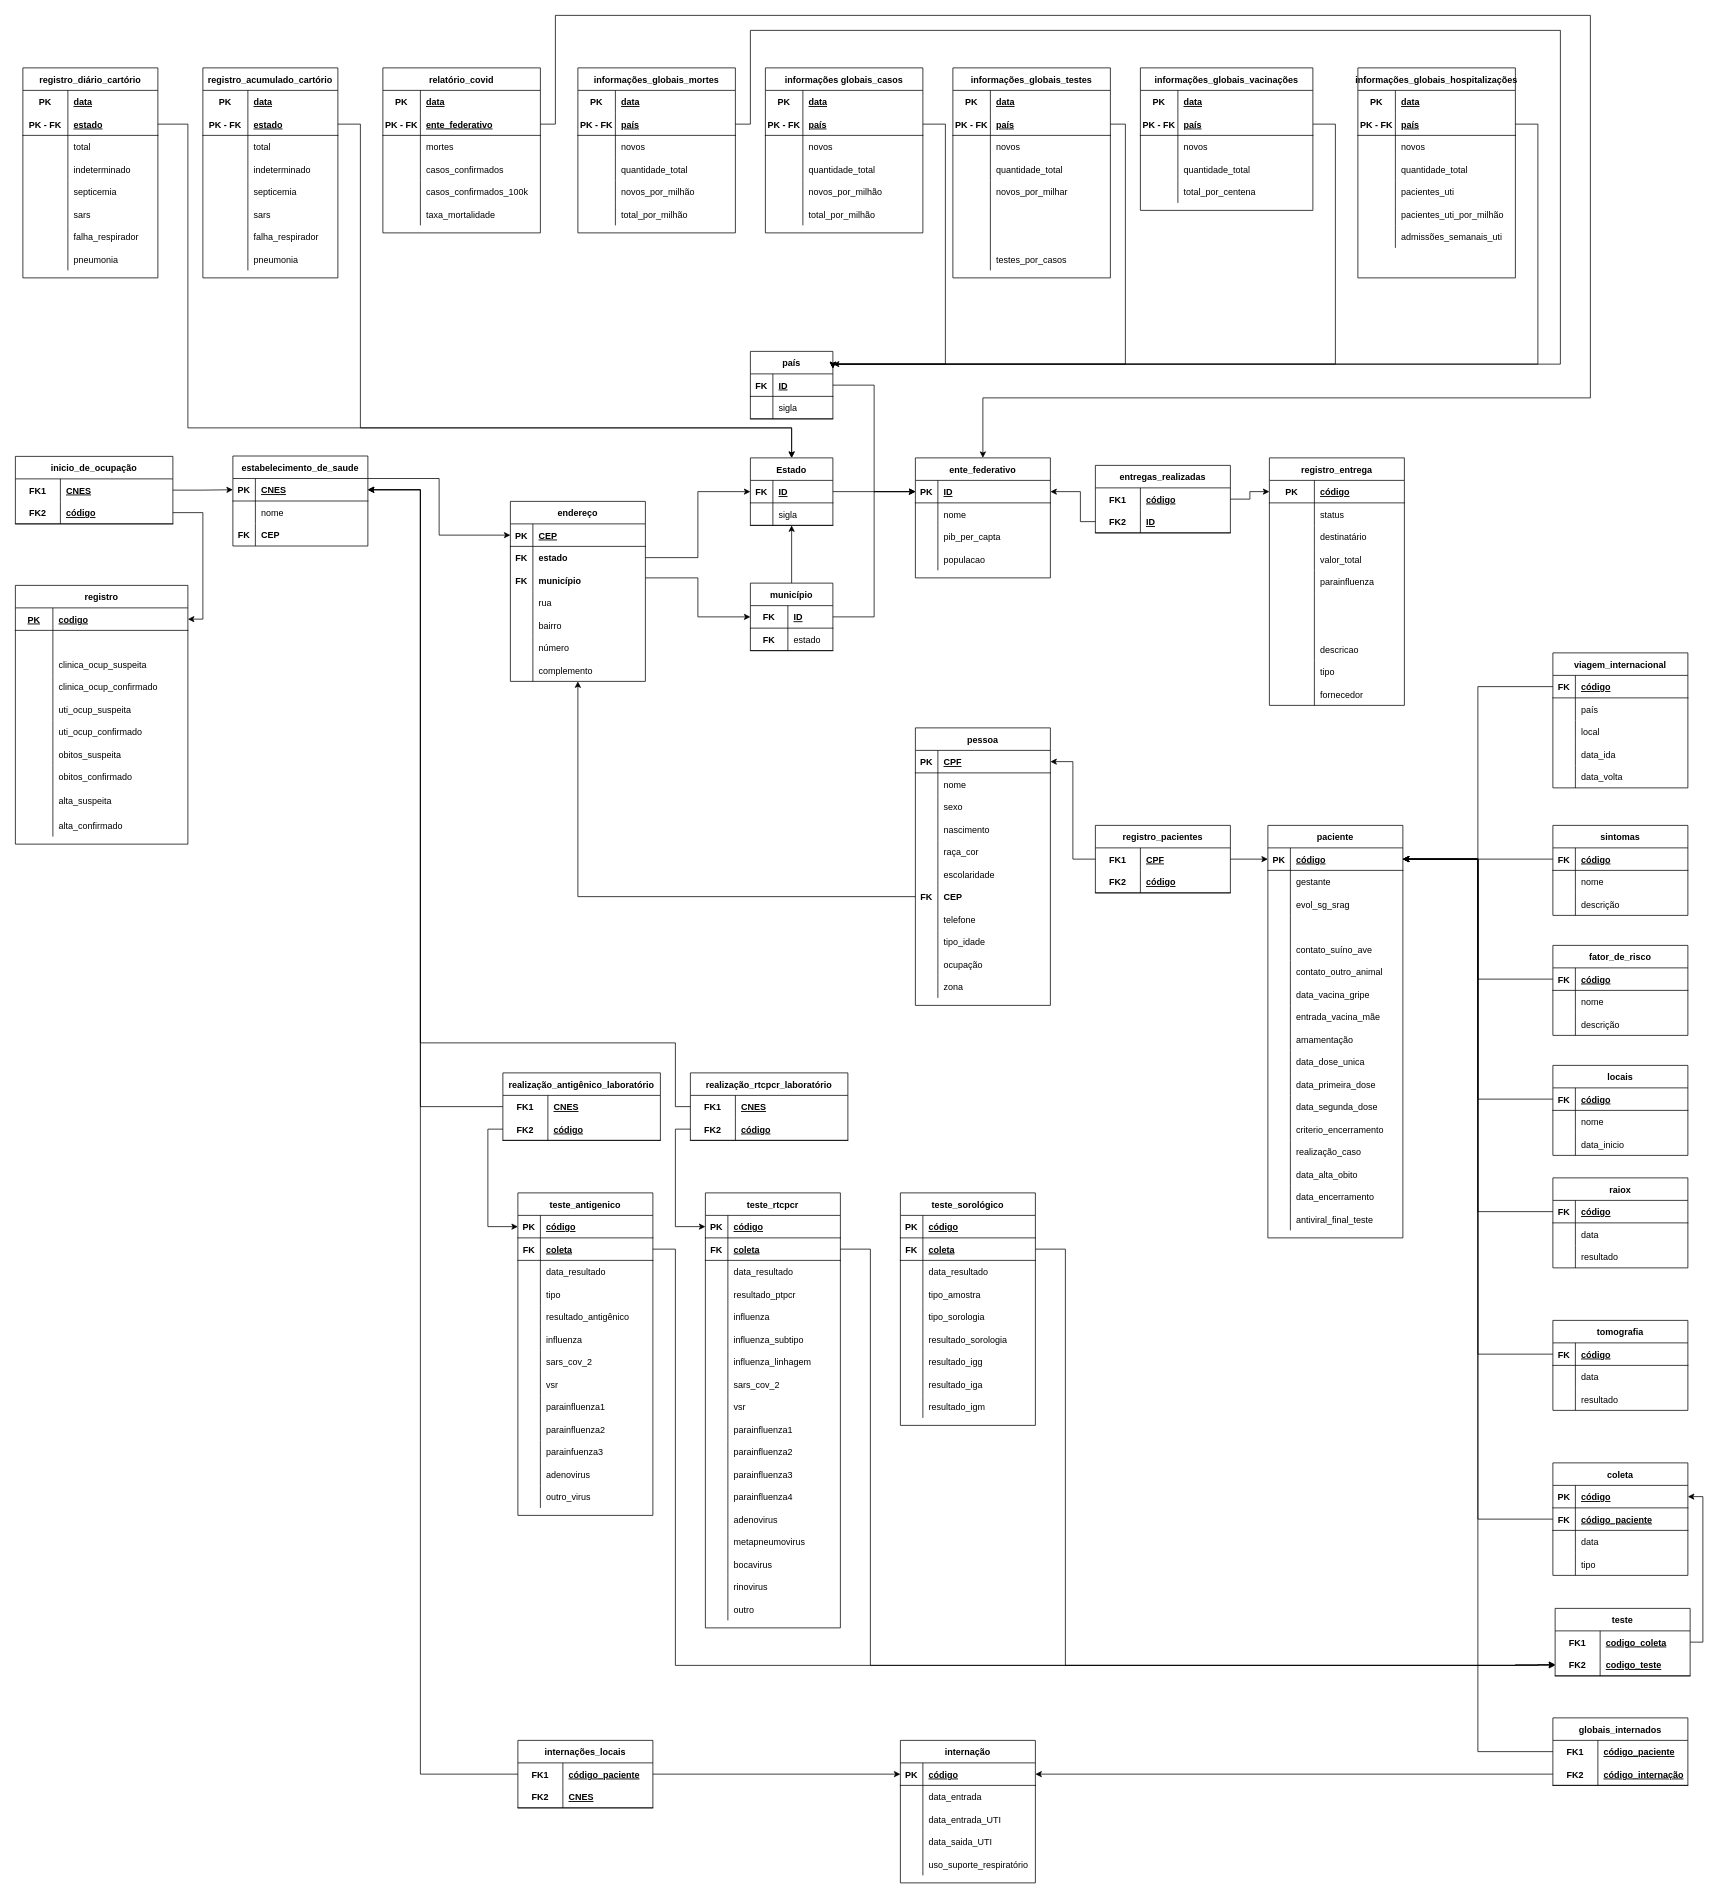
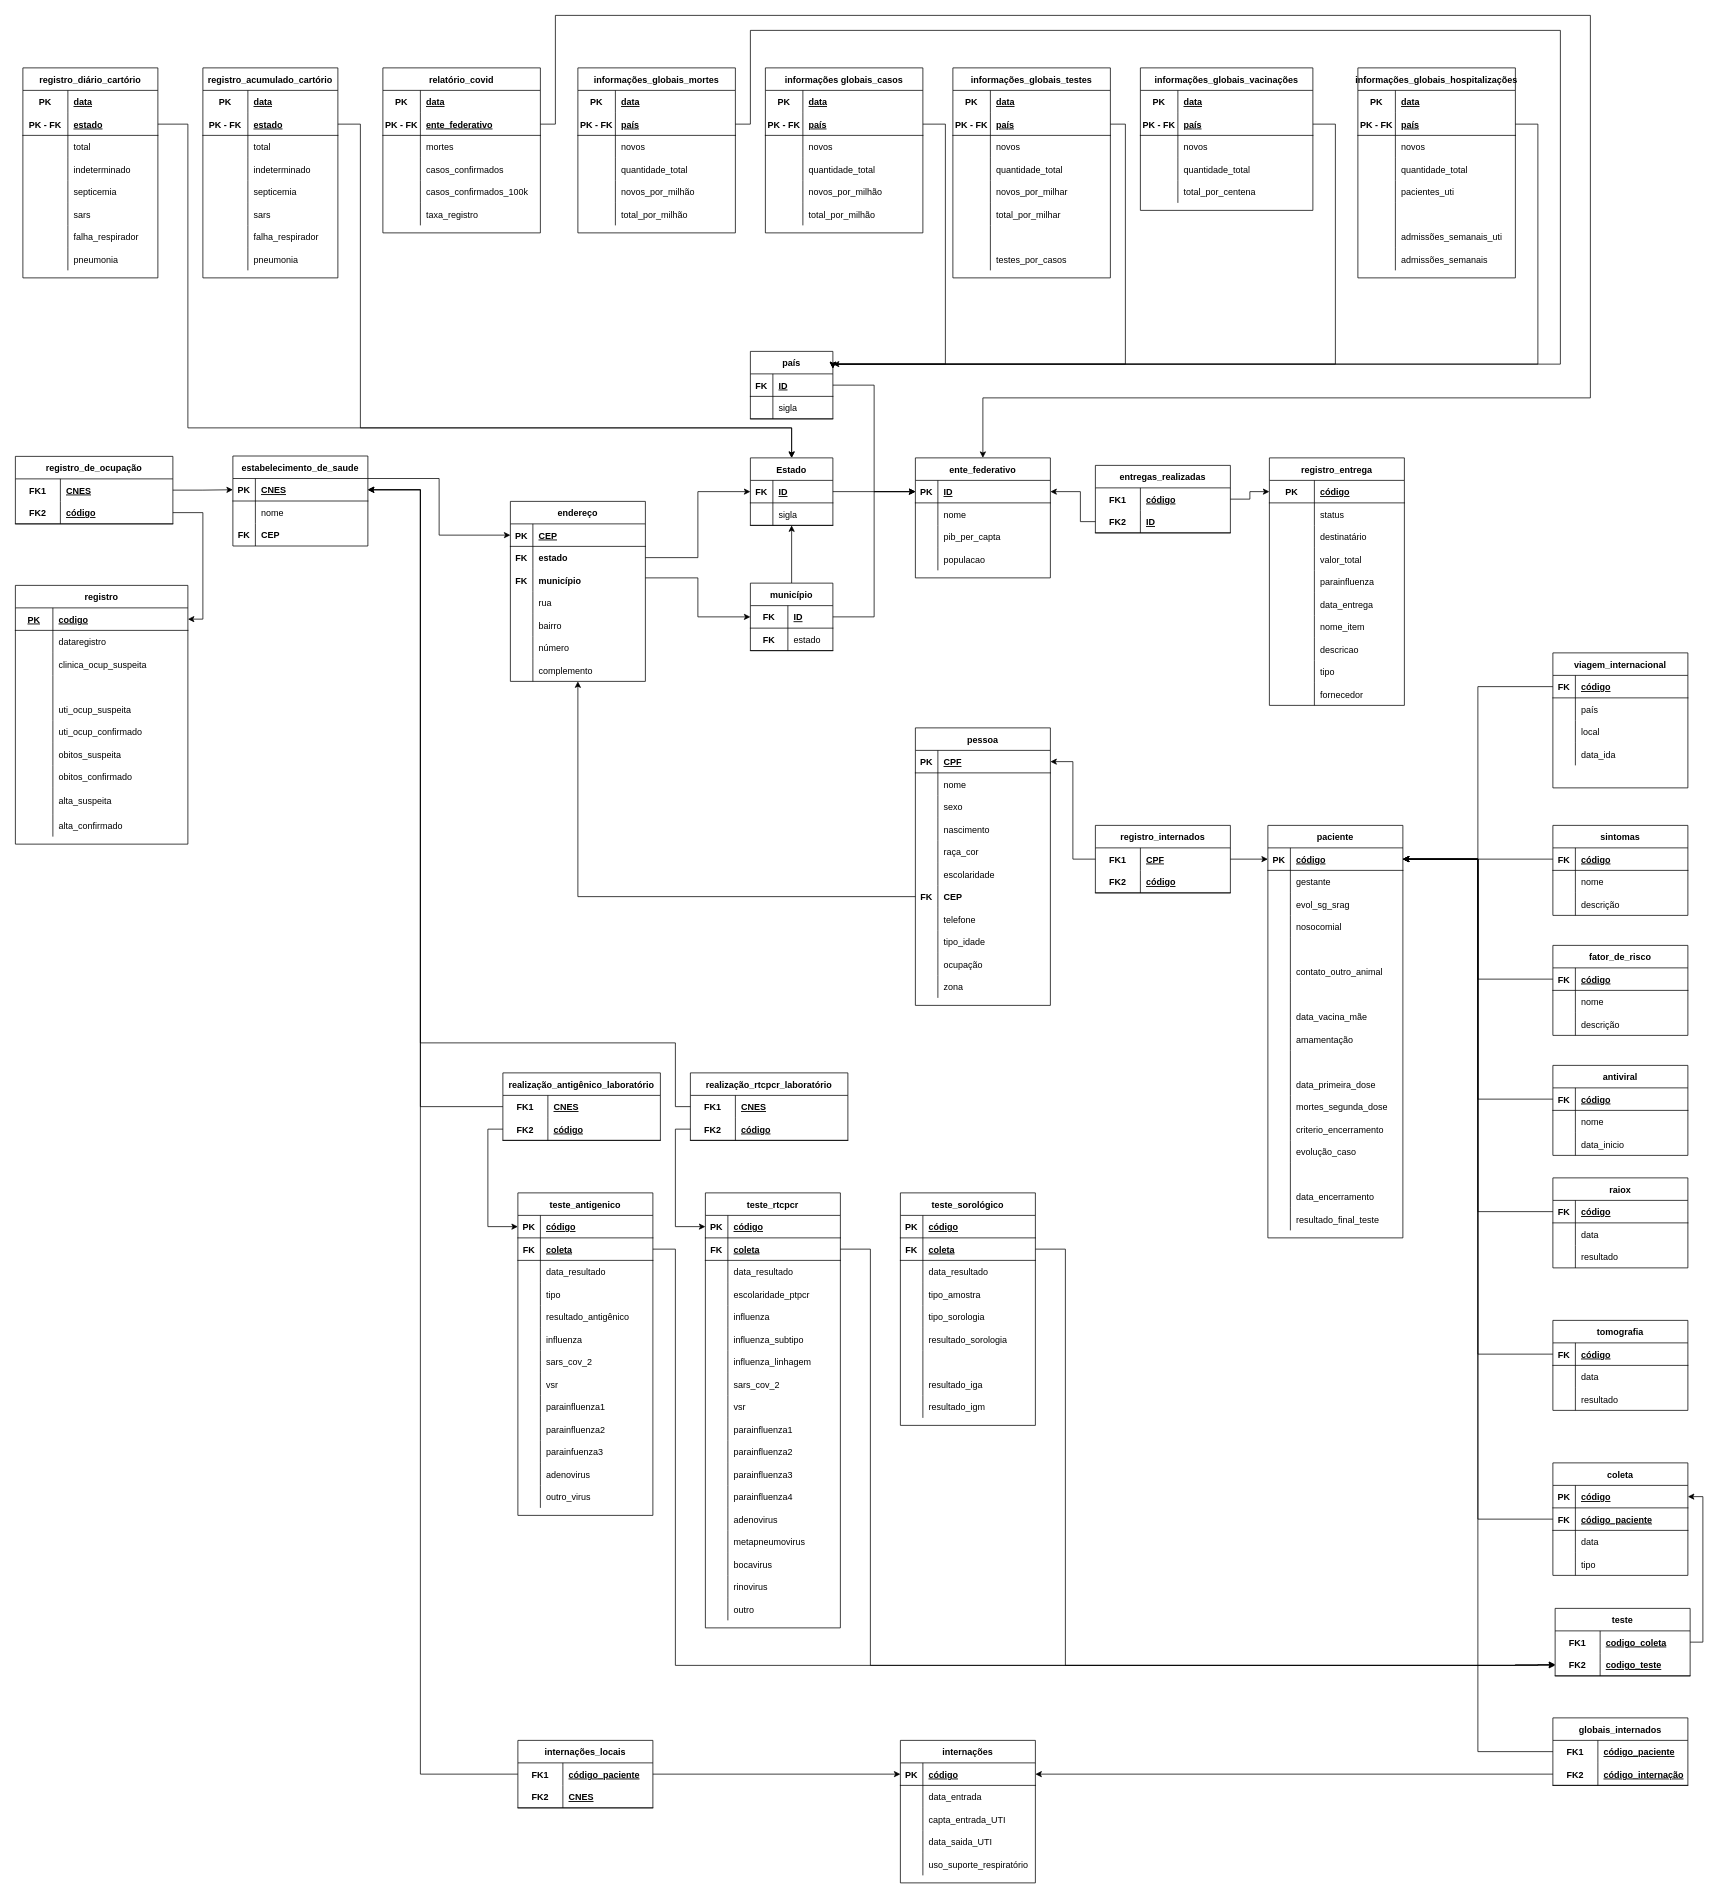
node "total_por_milhar": added
node "pacientes_uti_por_milhão": removed
node "taxa_mortalidade": label "taxa_mortalidade" -> "taxa_registro"
node "admissões_semanais": added
node "inicio_de_ocupação": label "inicio_de_ocupação" -> "registro_de_ocupação"
node "data_entrega": added
node "nome_item": added
node "dataregistro": added
node "clinica_ocup_confirmado": removed
node "data_volta": removed
node "registro_pacientes": label "registro_pacientes" -> "registro_internados"
node "nosocomial": added
node "contato_suíno_ave": removed
node "data_vacina_gripe": removed
node "entrada_vacina_mãe": label "entrada_vacina_mãe" -> "data_vacina_mãe"
node "data_dose_unica": removed
node "locais": label "locais" -> "antiviral"
node "data_segunda_dose": label "data_segunda_dose" -> "mortes_segunda_dose"
node "realização_caso": label "realização_caso" -> "evolução_caso"
node "data_alta_obito": removed
node "antiviral_final_teste": label "antiviral_final_teste" -> "resultado_final_teste"
node "resultado_ptpcr": label "resultado_ptpcr" -> "escolaridade_ptpcr"
node "resultado_igg": removed
node "internação": label "internação" -> "internações"
node "data_entrada_UTI": label "data_entrada_UTI" -> "capta_entrada_UTI"
